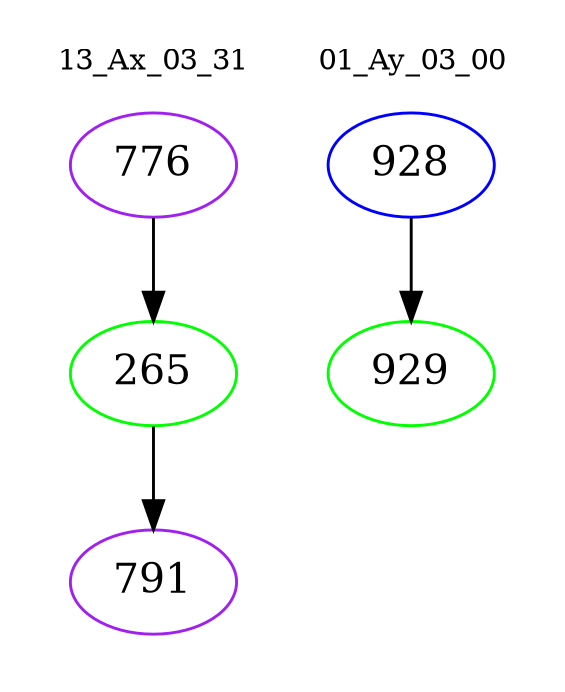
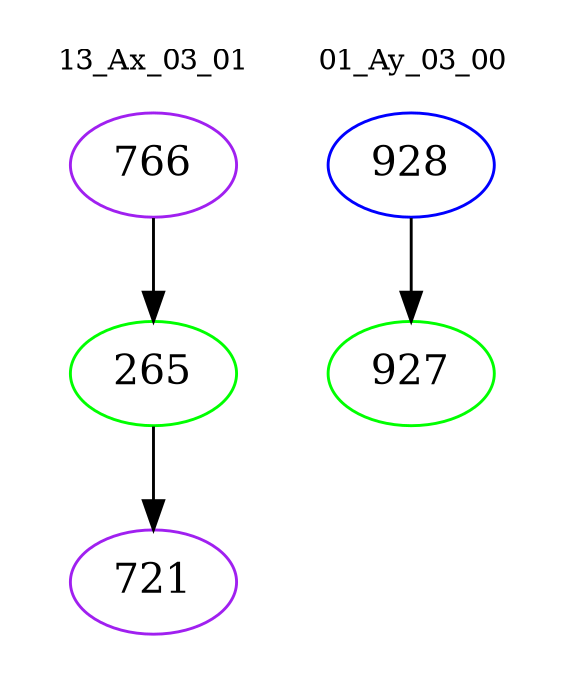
cluster "13_Ax_03_31": label "13_Ax_03_31" -> "13_Ax_03_01"
node "776": label "776" -> "766"
node "929": label "929" -> "927"
node "791": label "791" -> "721"
